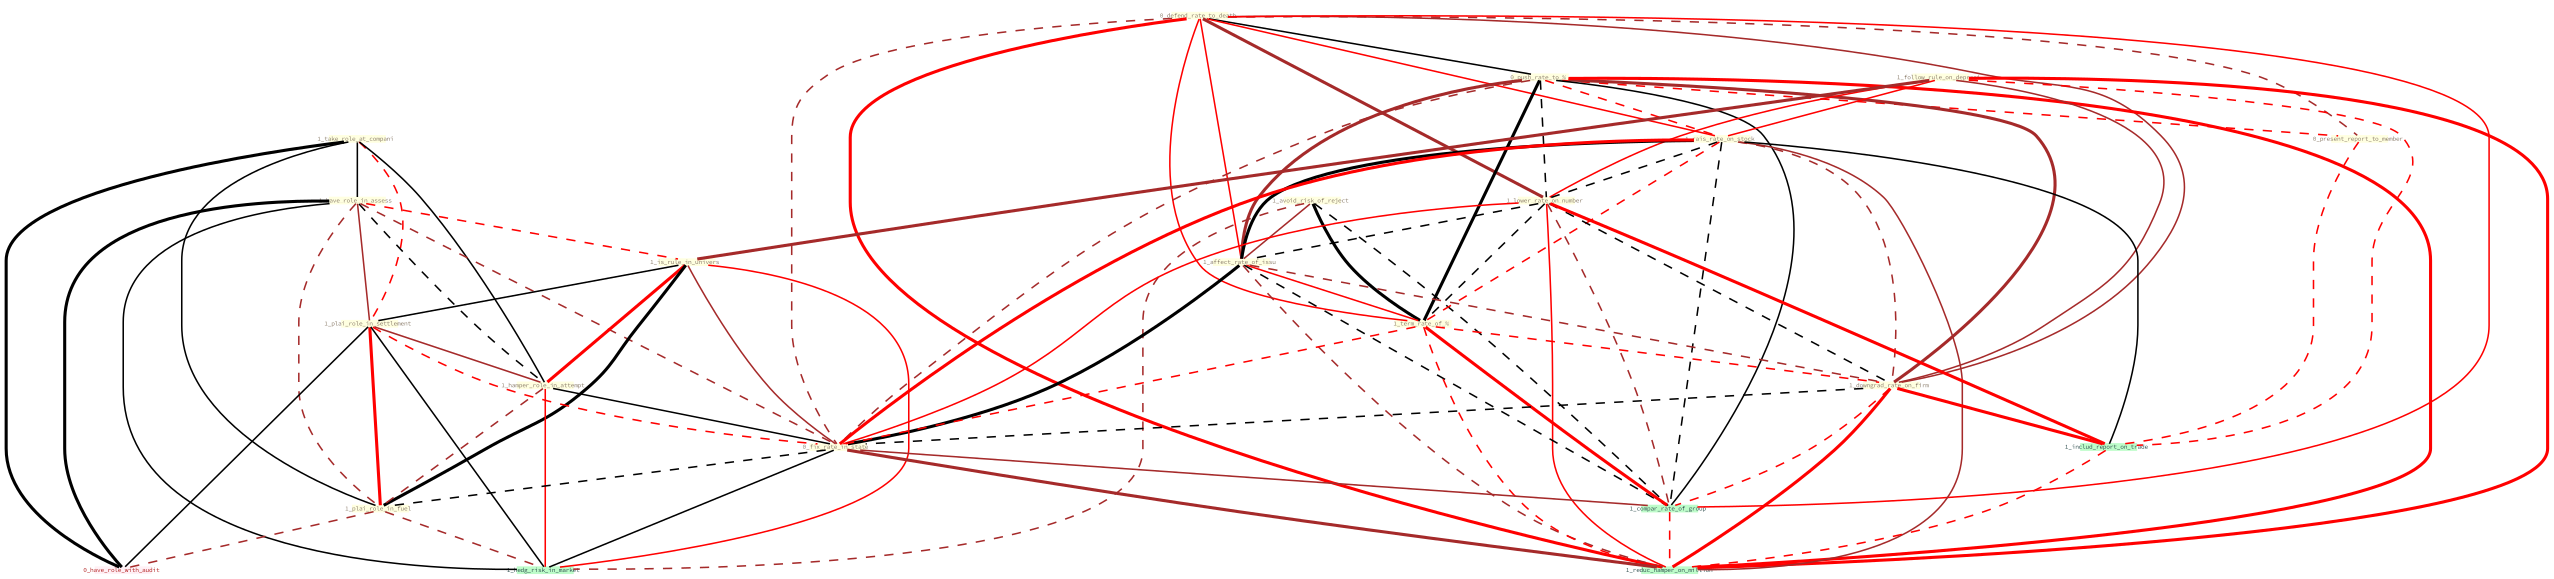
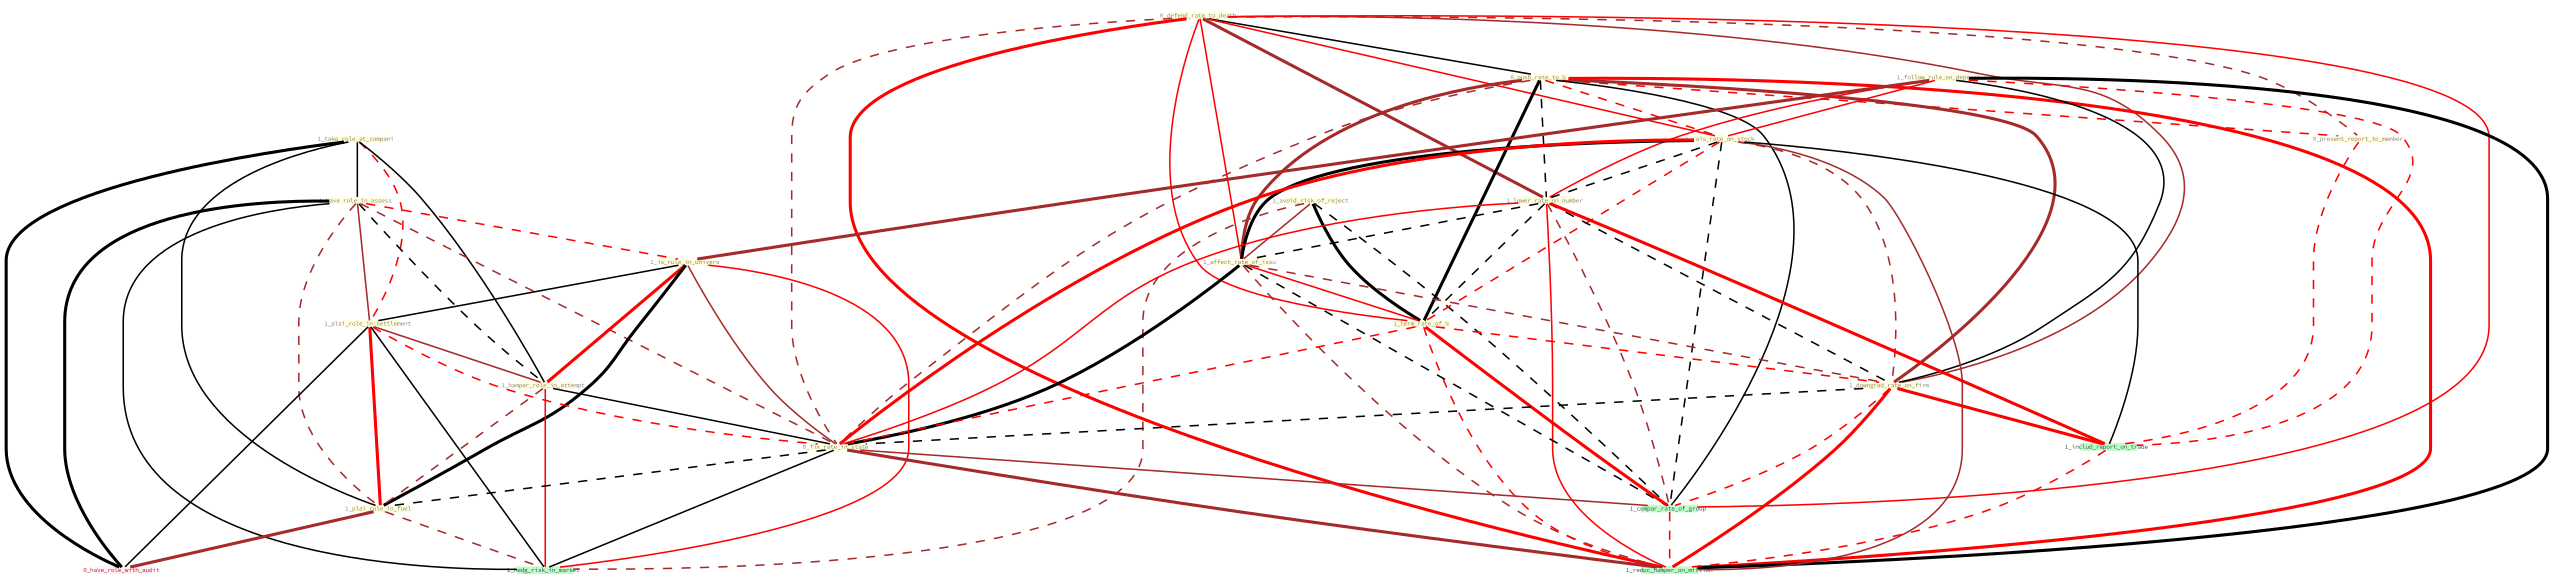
edge "1_follow_rule_on_depreci" -- "1_downgrad_rate_on_firm": color brown -> black
edge "1_follow_rule_on_depreci" -- "1_reduc_hamper_on_million": color red -> black
edge "1_plai_role_in_fuel" -- "0_have_role_with_audit": style dashed -> bold
